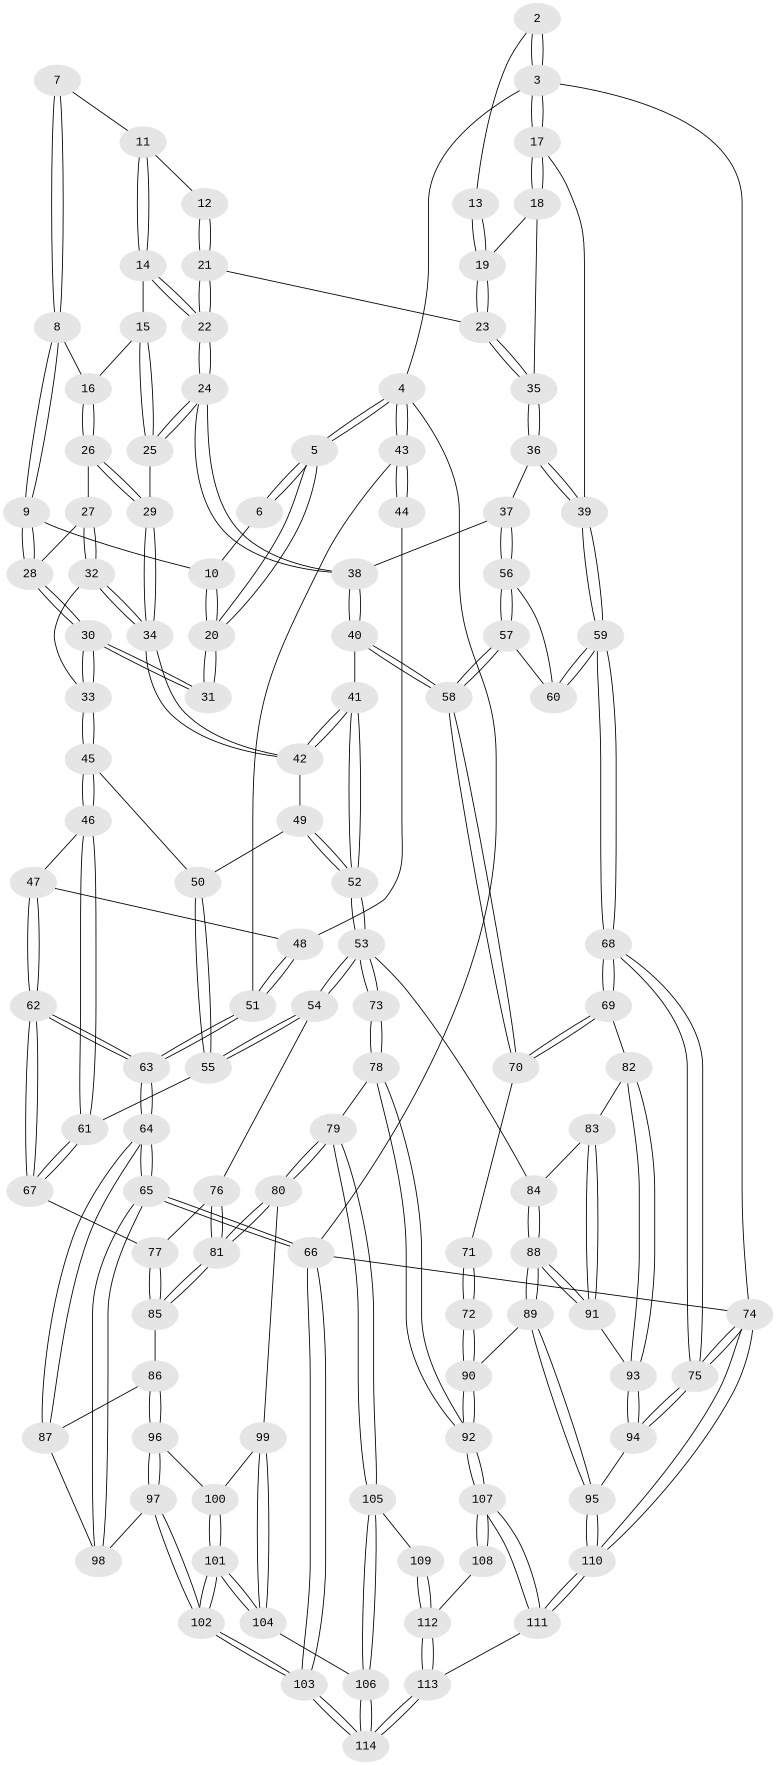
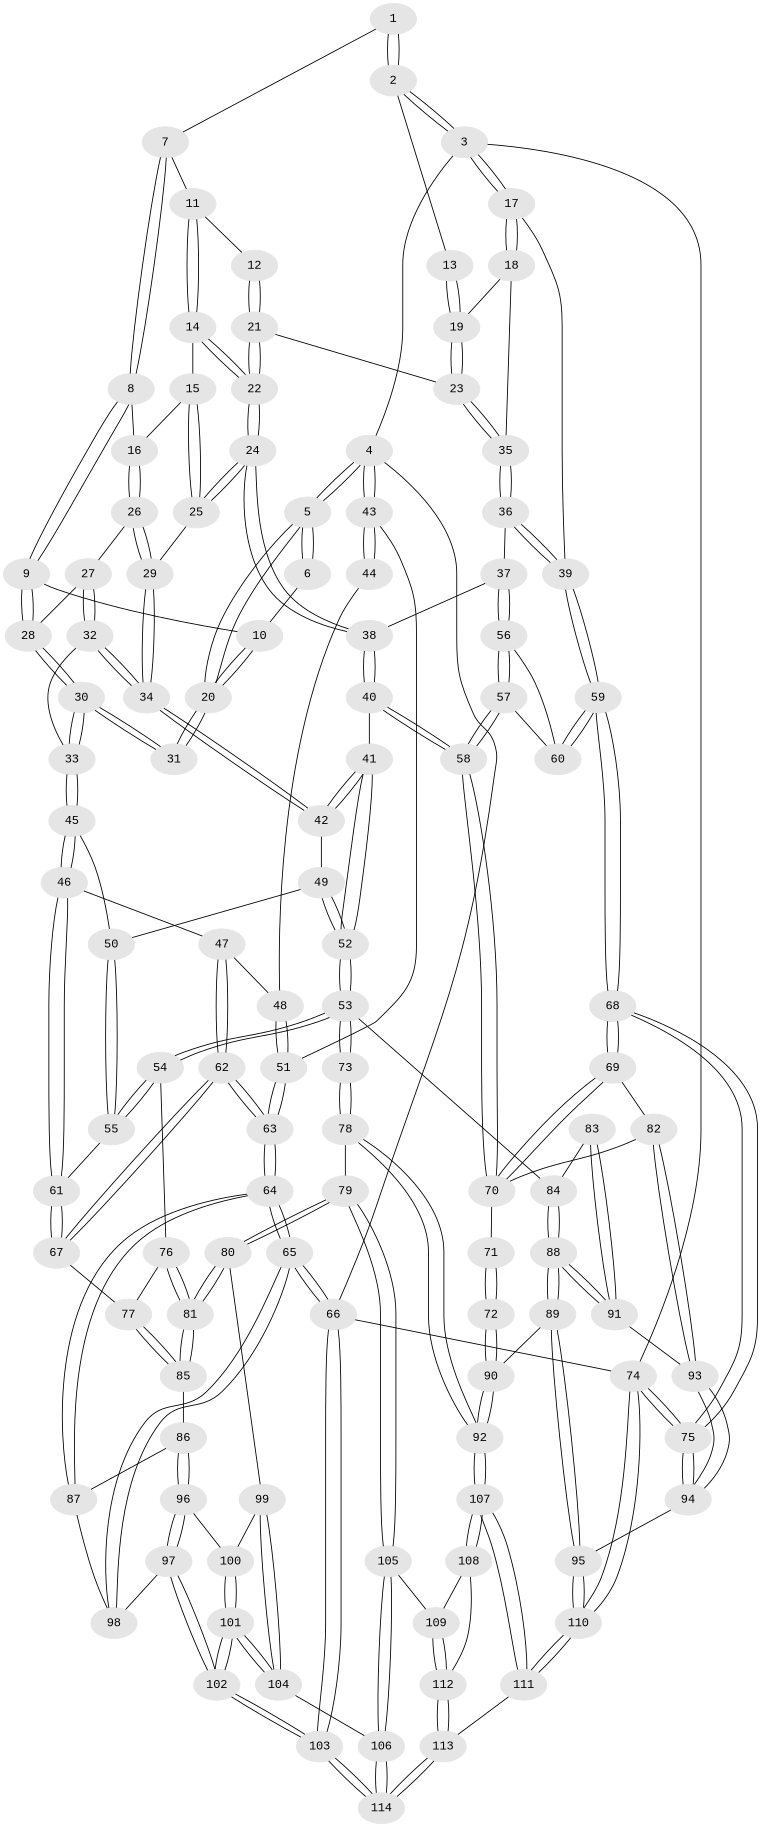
node "1": added
edge "82" -- "83": now "82" -- "70"
edge "108" -- "109": added
